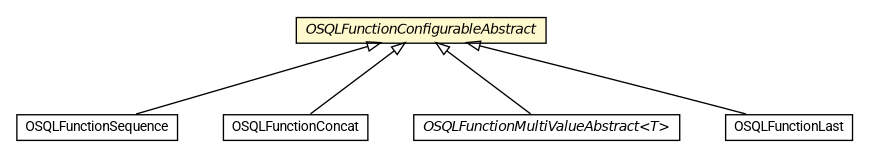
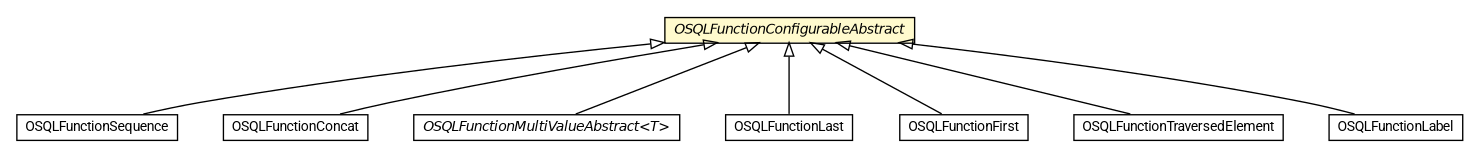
node "OSQLFunctionFirst": added
node "OSQLFunctionTraversedElement": added
node "OSQLFunctionLabel": added
